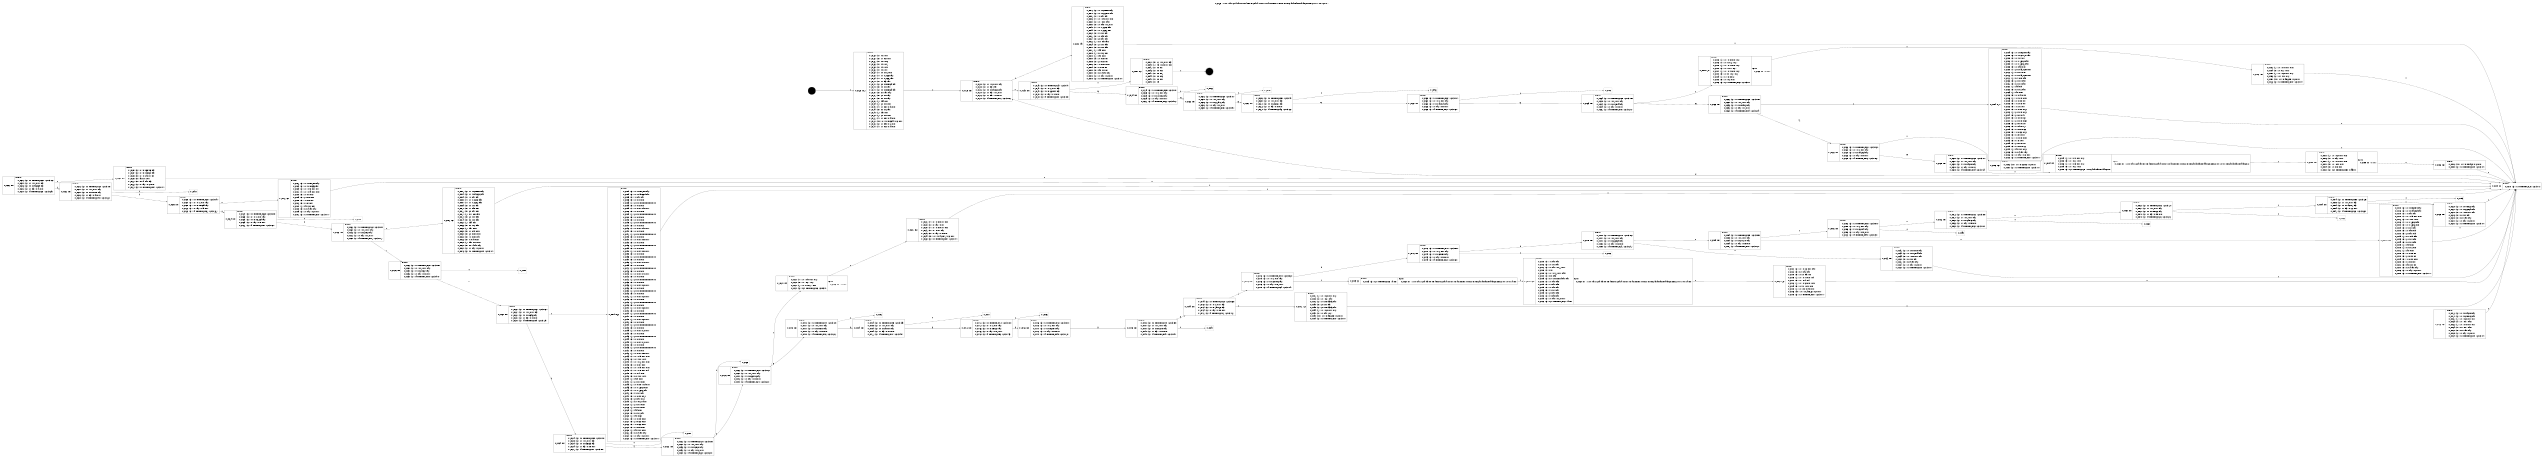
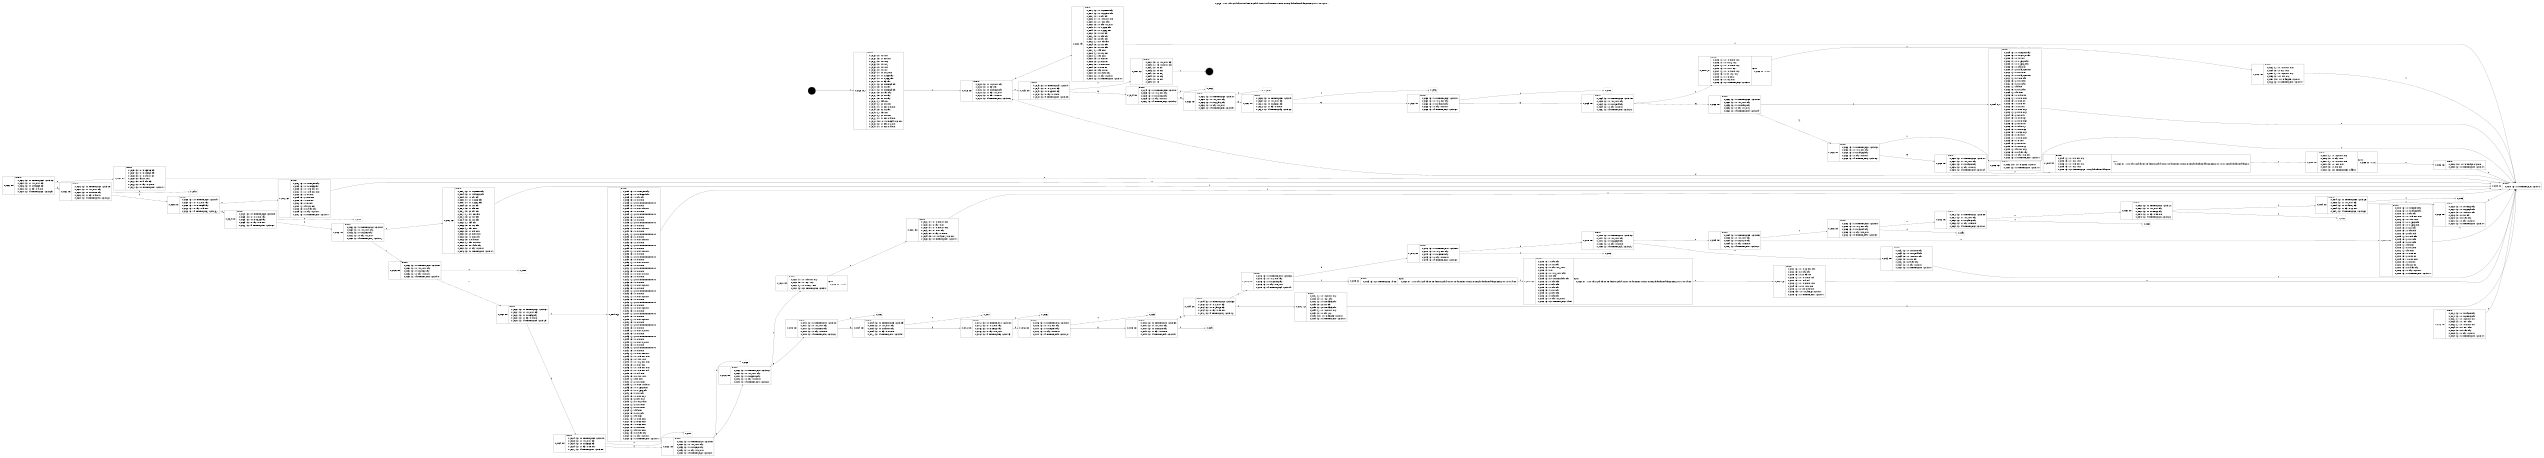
node "0x402193": added
